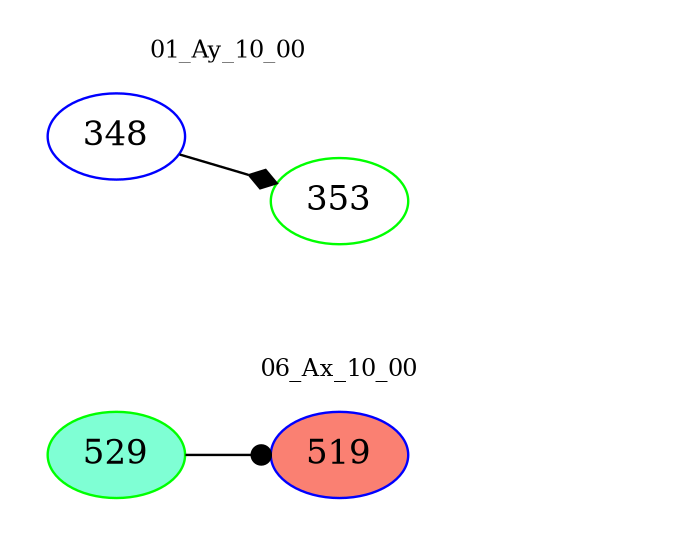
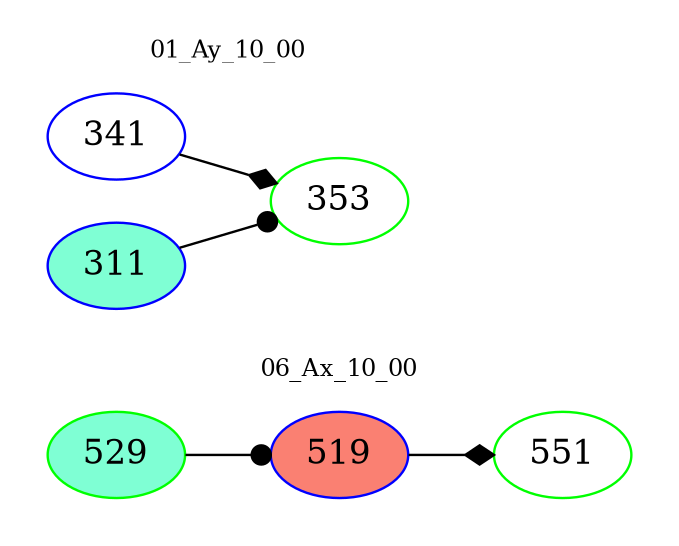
node "348": label "348" -> "341"
node "311": added
node "551": added
